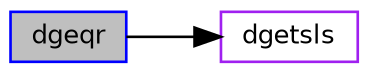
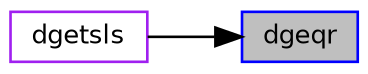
edge "dgeqr" -> "dgetsls": reversed
